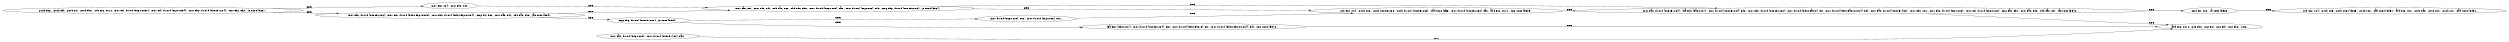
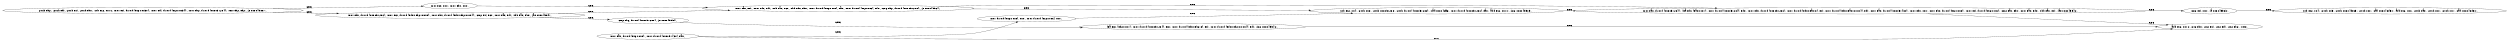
node "'mov ecx, 0x4', 'mov ebx, 0x0',": label "'mov ecx, 0x4', 'mov ebx, 0x0'," -> "'mov ecx, 0x0', 'mov ebx, 0x0',"
node "'cmp esi, 0x0', 'ja 0x9049983',": label "'cmp esi, 0x0', 'ja 0x9049983'," -> "'cmp esi, 0x0', 'ja 0x8049983',"
edge "'cmp ebp, dword [0x8051288]', 'je 0x8049954'," -> "'mov dword [esp+0x8], 0x0', 'mov dword [esp+0xc], 0x0',": now "'mov eax, dword [esp+0x8]', 'mov dword [0x8051430], eax'," -> "'mov dword [esp+0x8], 0x0', 'mov dword [esp+0xc], 0x0',"
